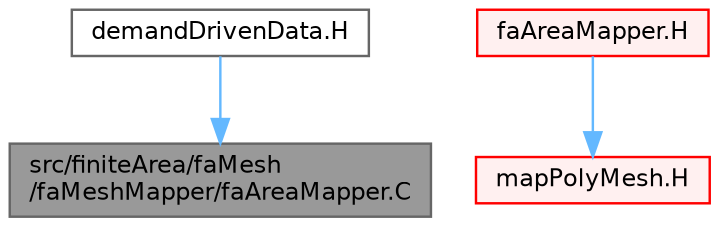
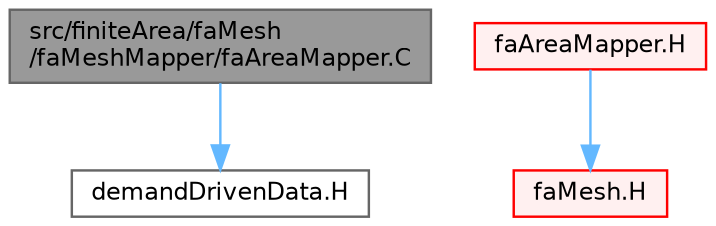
edge "demandDrivenData.H" -> "src/finiteArea/faMesh /faMeshMapper/faAreaMapper.C": reversed
node "mapPolyMesh.H": label "mapPolyMesh.H" -> "faMesh.H"
